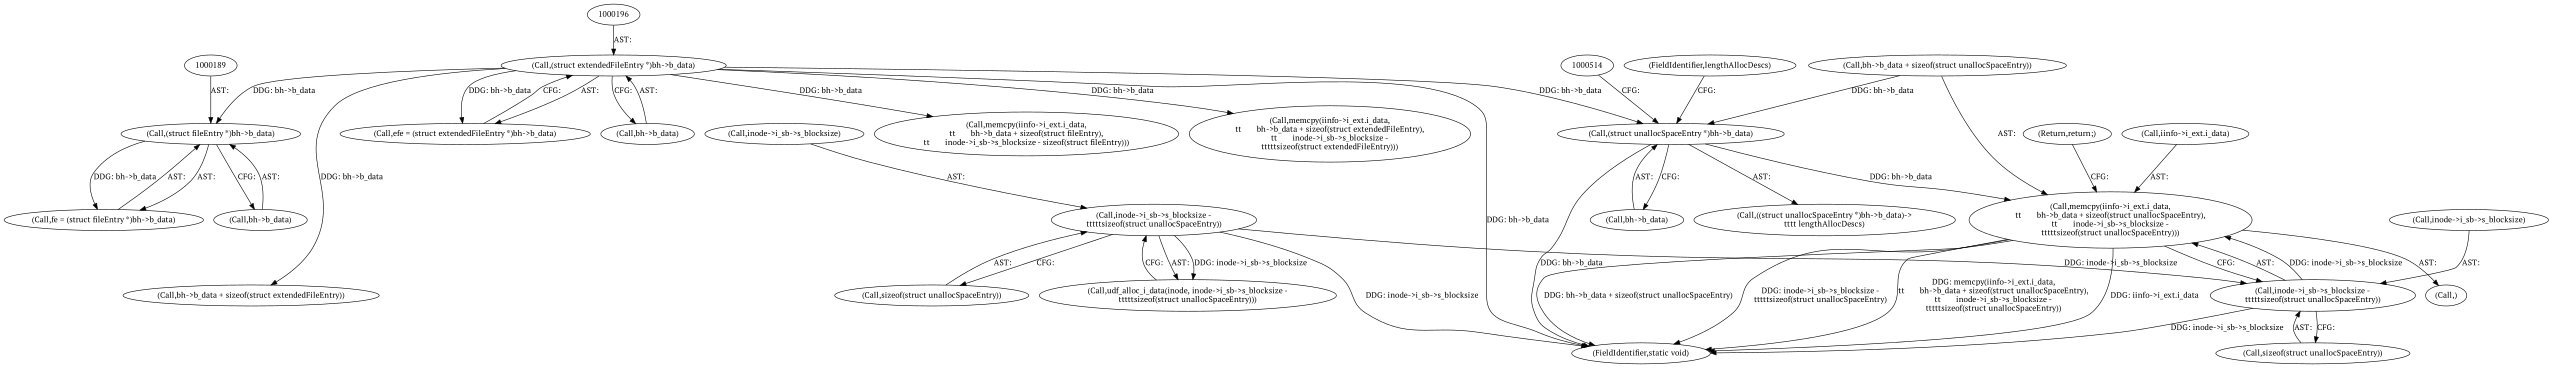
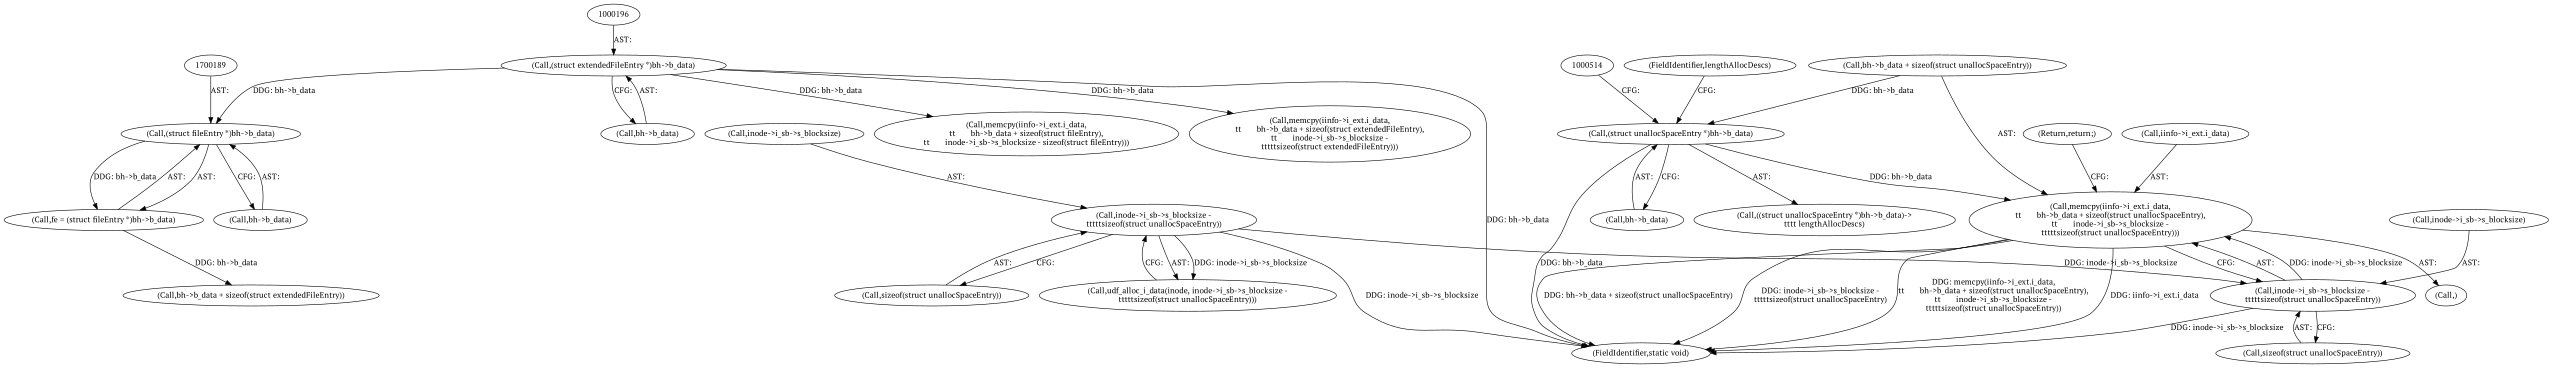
node "1000189": label "1000189" -> "1700189"
edge "(Call,(struct extendedFileEntry *)bh->b_data)" -> "(Call,(struct unallocSpaceEntry *)bh->b_data)": removed, label "DDG: bh->b_data"
edge "(Call,(struct extendedFileEntry *)bh->b_data)" -> "(Call,bh->b_data + sizeof(struct extendedFileEntry))": now "(Call,fe = (struct fileEntry *)bh->b_data)" -> "(Call,bh->b_data + sizeof(struct extendedFileEntry))"
node "(Call,efe = (struct extendedFileEntry *)bh->b_data)": removed
